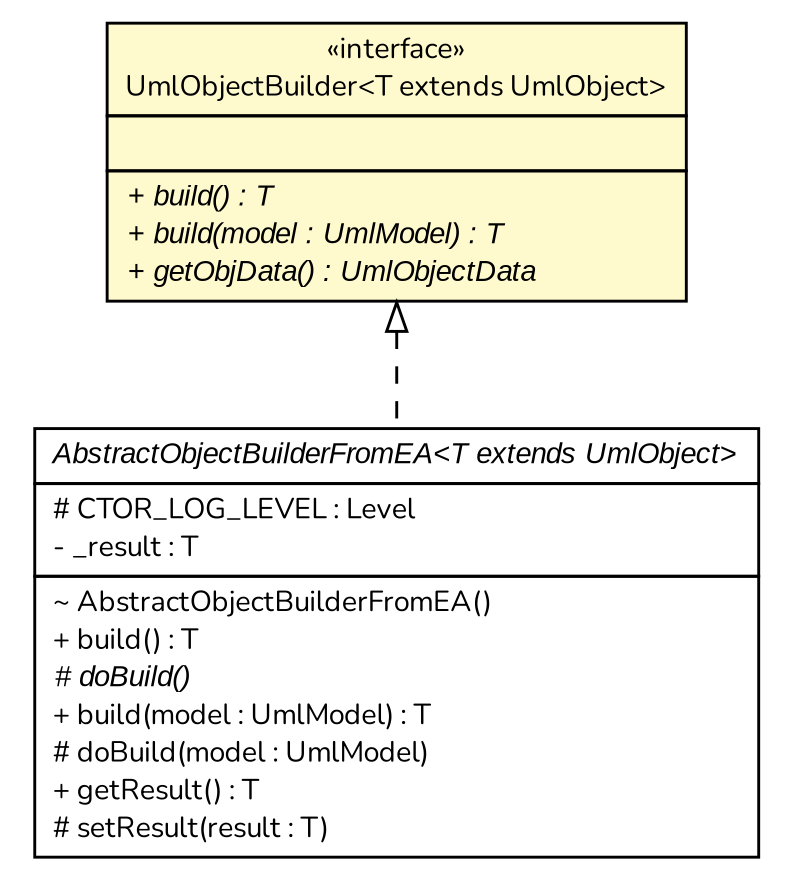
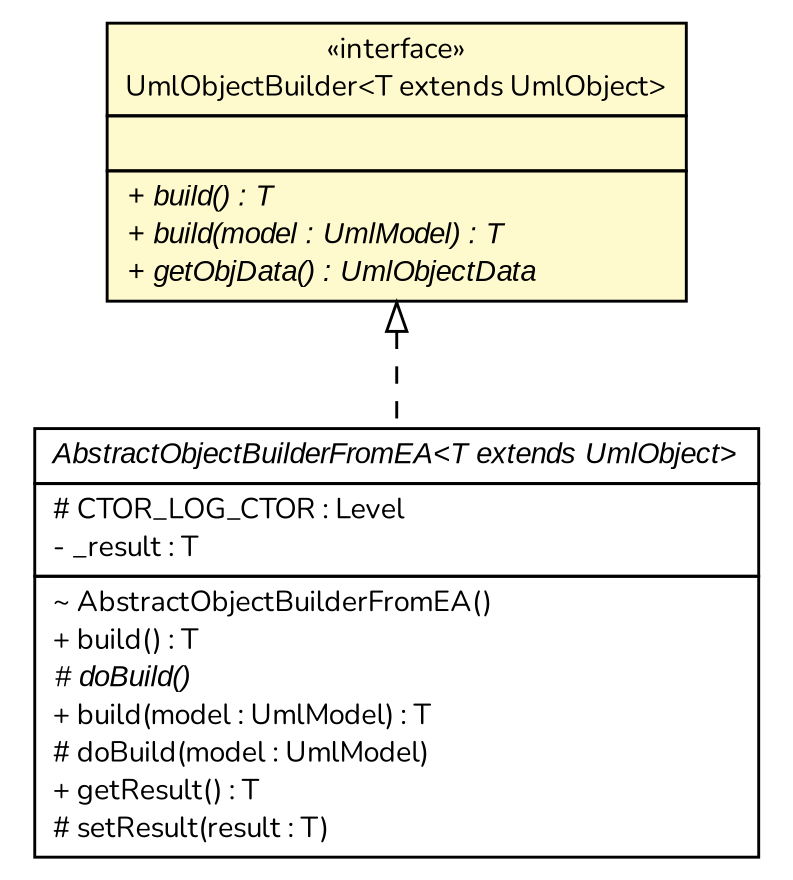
node "AbstractObjectBuilderFromEA<T extends UmlObject>": text "# CTOR_LOG_LEVEL : Level" -> "# CTOR_LOG_CTOR : Level"
